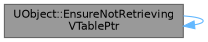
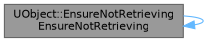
node "UObject::EnsureNotRetrieving VTablePtr": label "UObject::EnsureNotRetrieving VTablePtr" -> "UObject::EnsureNotRetrieving EnsureNotRetrieving"
